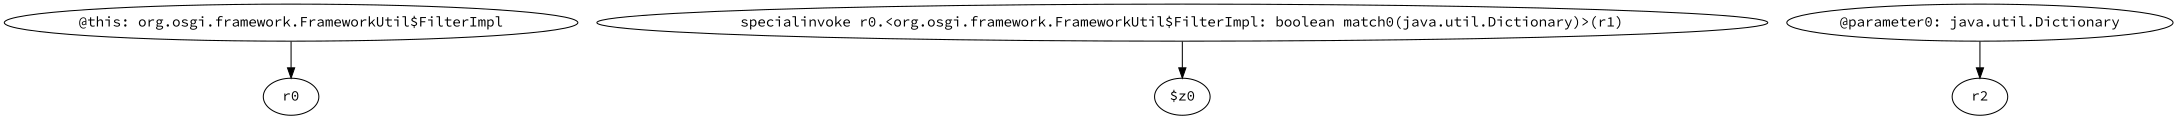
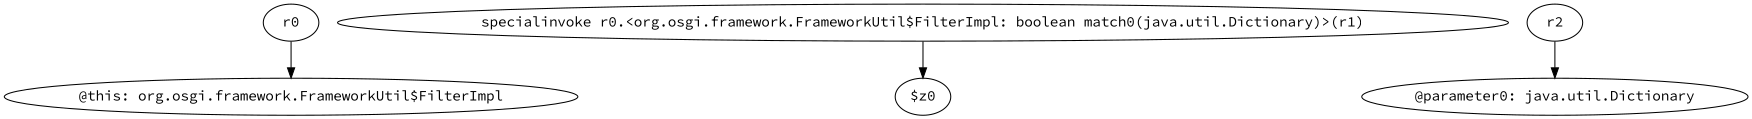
edge "@this: org.osgi.framework.FrameworkUtil$FilterImpl" -> "r0": reversed
edge "@parameter0: java.util.Dictionary" -> "r2": reversed
